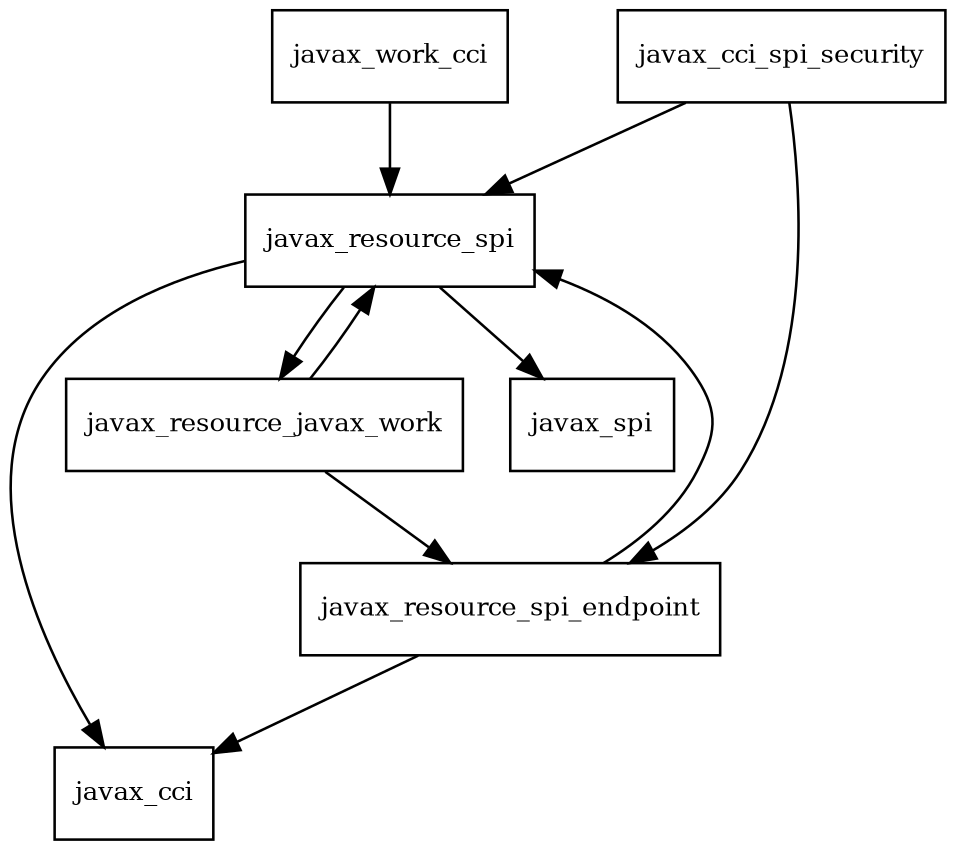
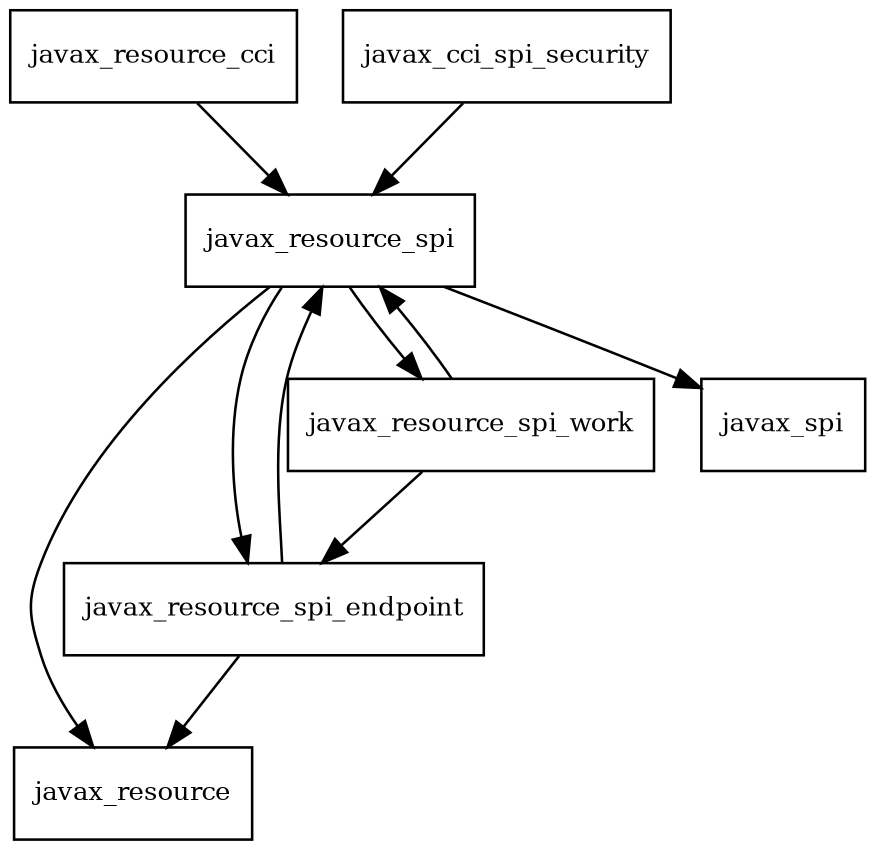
node "javax_work_cci": label "javax_work_cci" -> "javax_resource_cci"
edge "javax_cci_spi_security" -> "javax_resource_spi_endpoint": now "javax_resource_spi" -> "javax_resource_spi_endpoint"
node "javax_resource_javax_work": label "javax_resource_javax_work" -> "javax_resource_spi_work"
node "javax_cci": label "javax_cci" -> "javax_resource"
